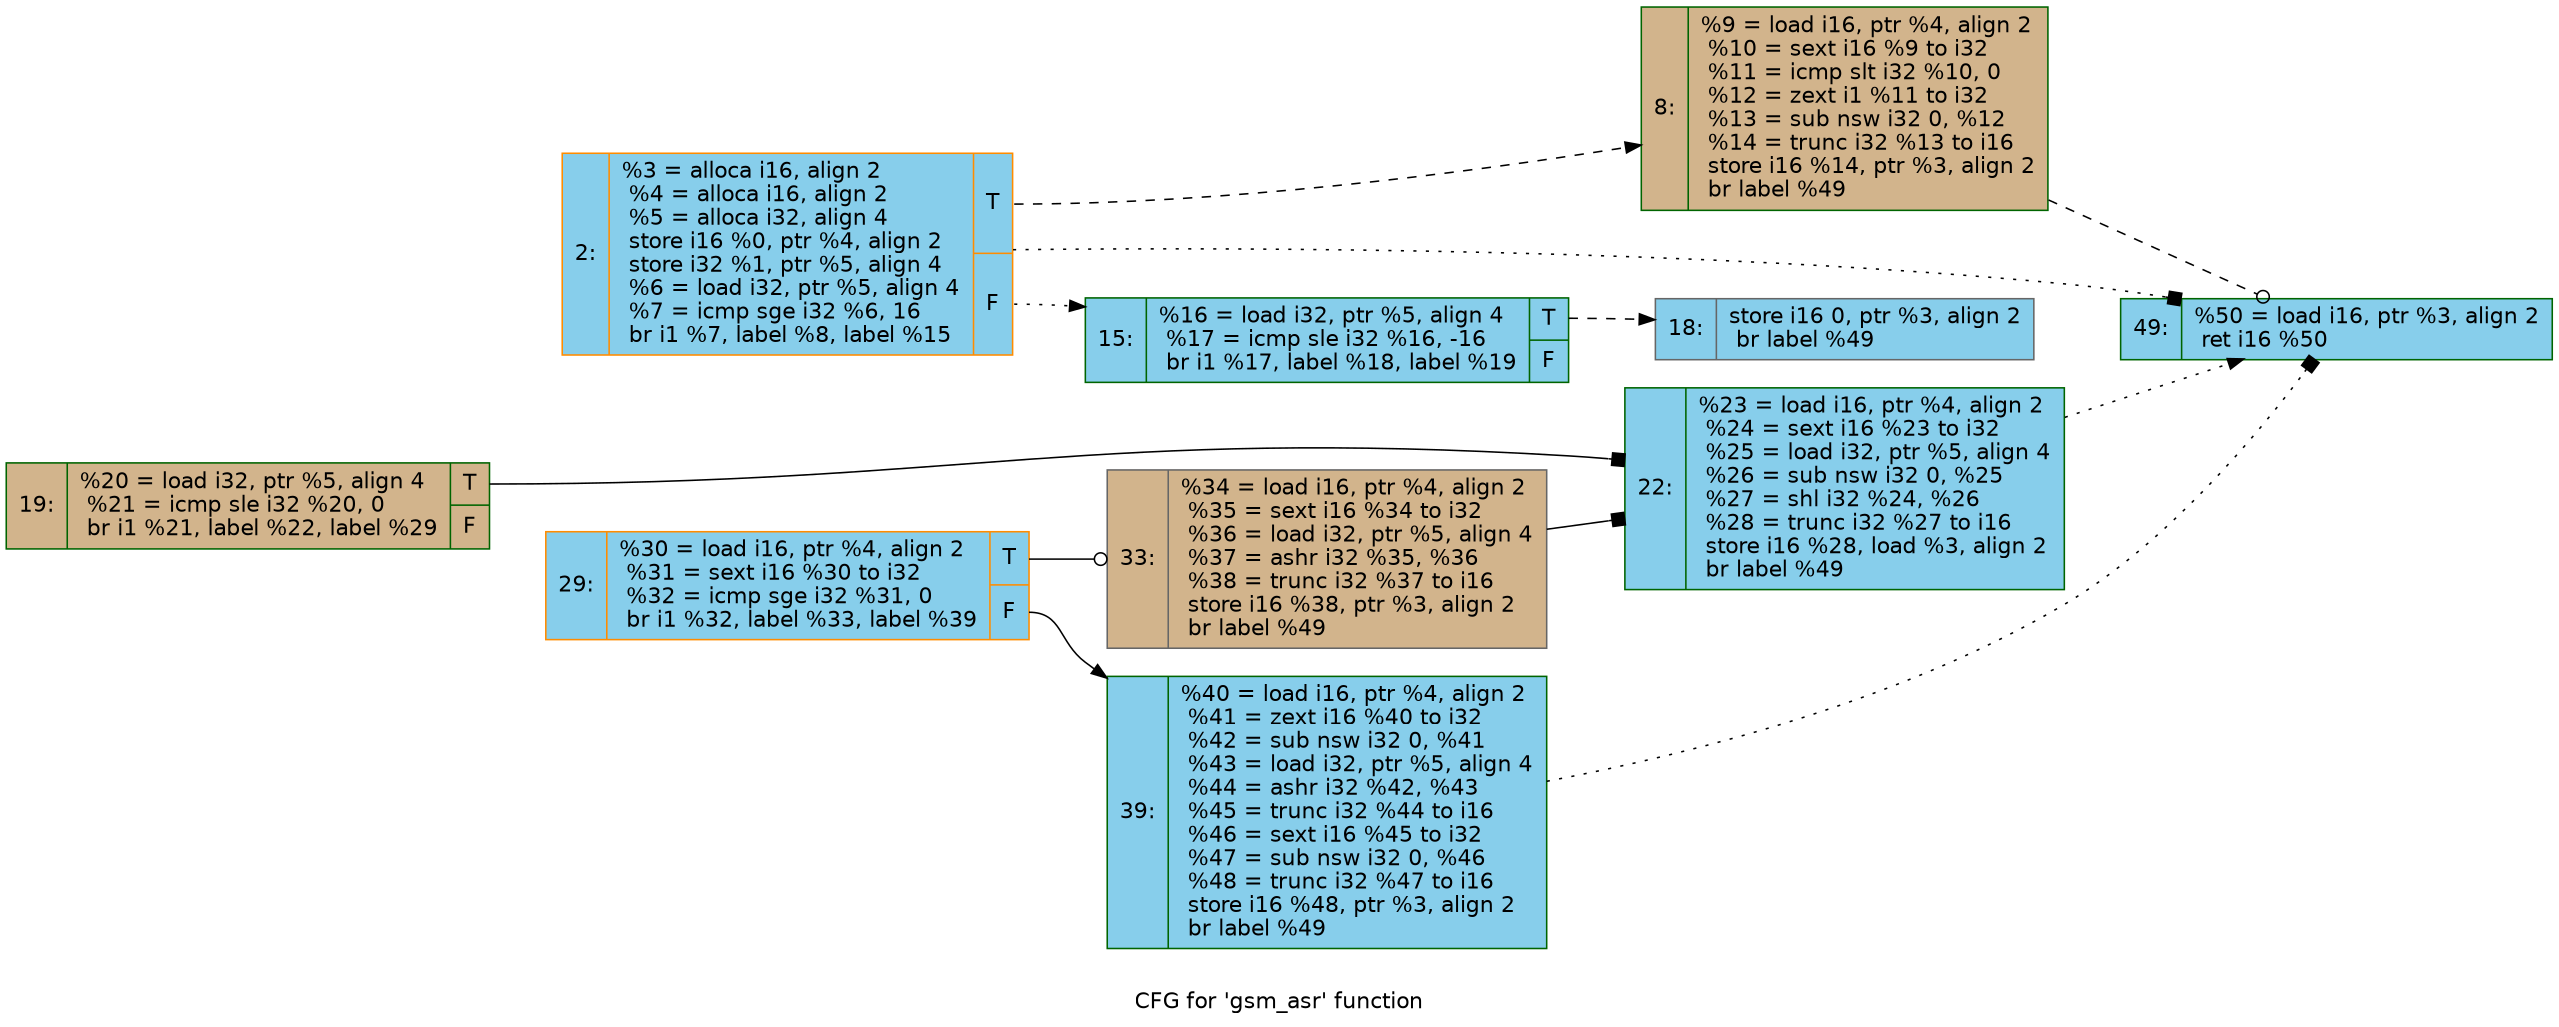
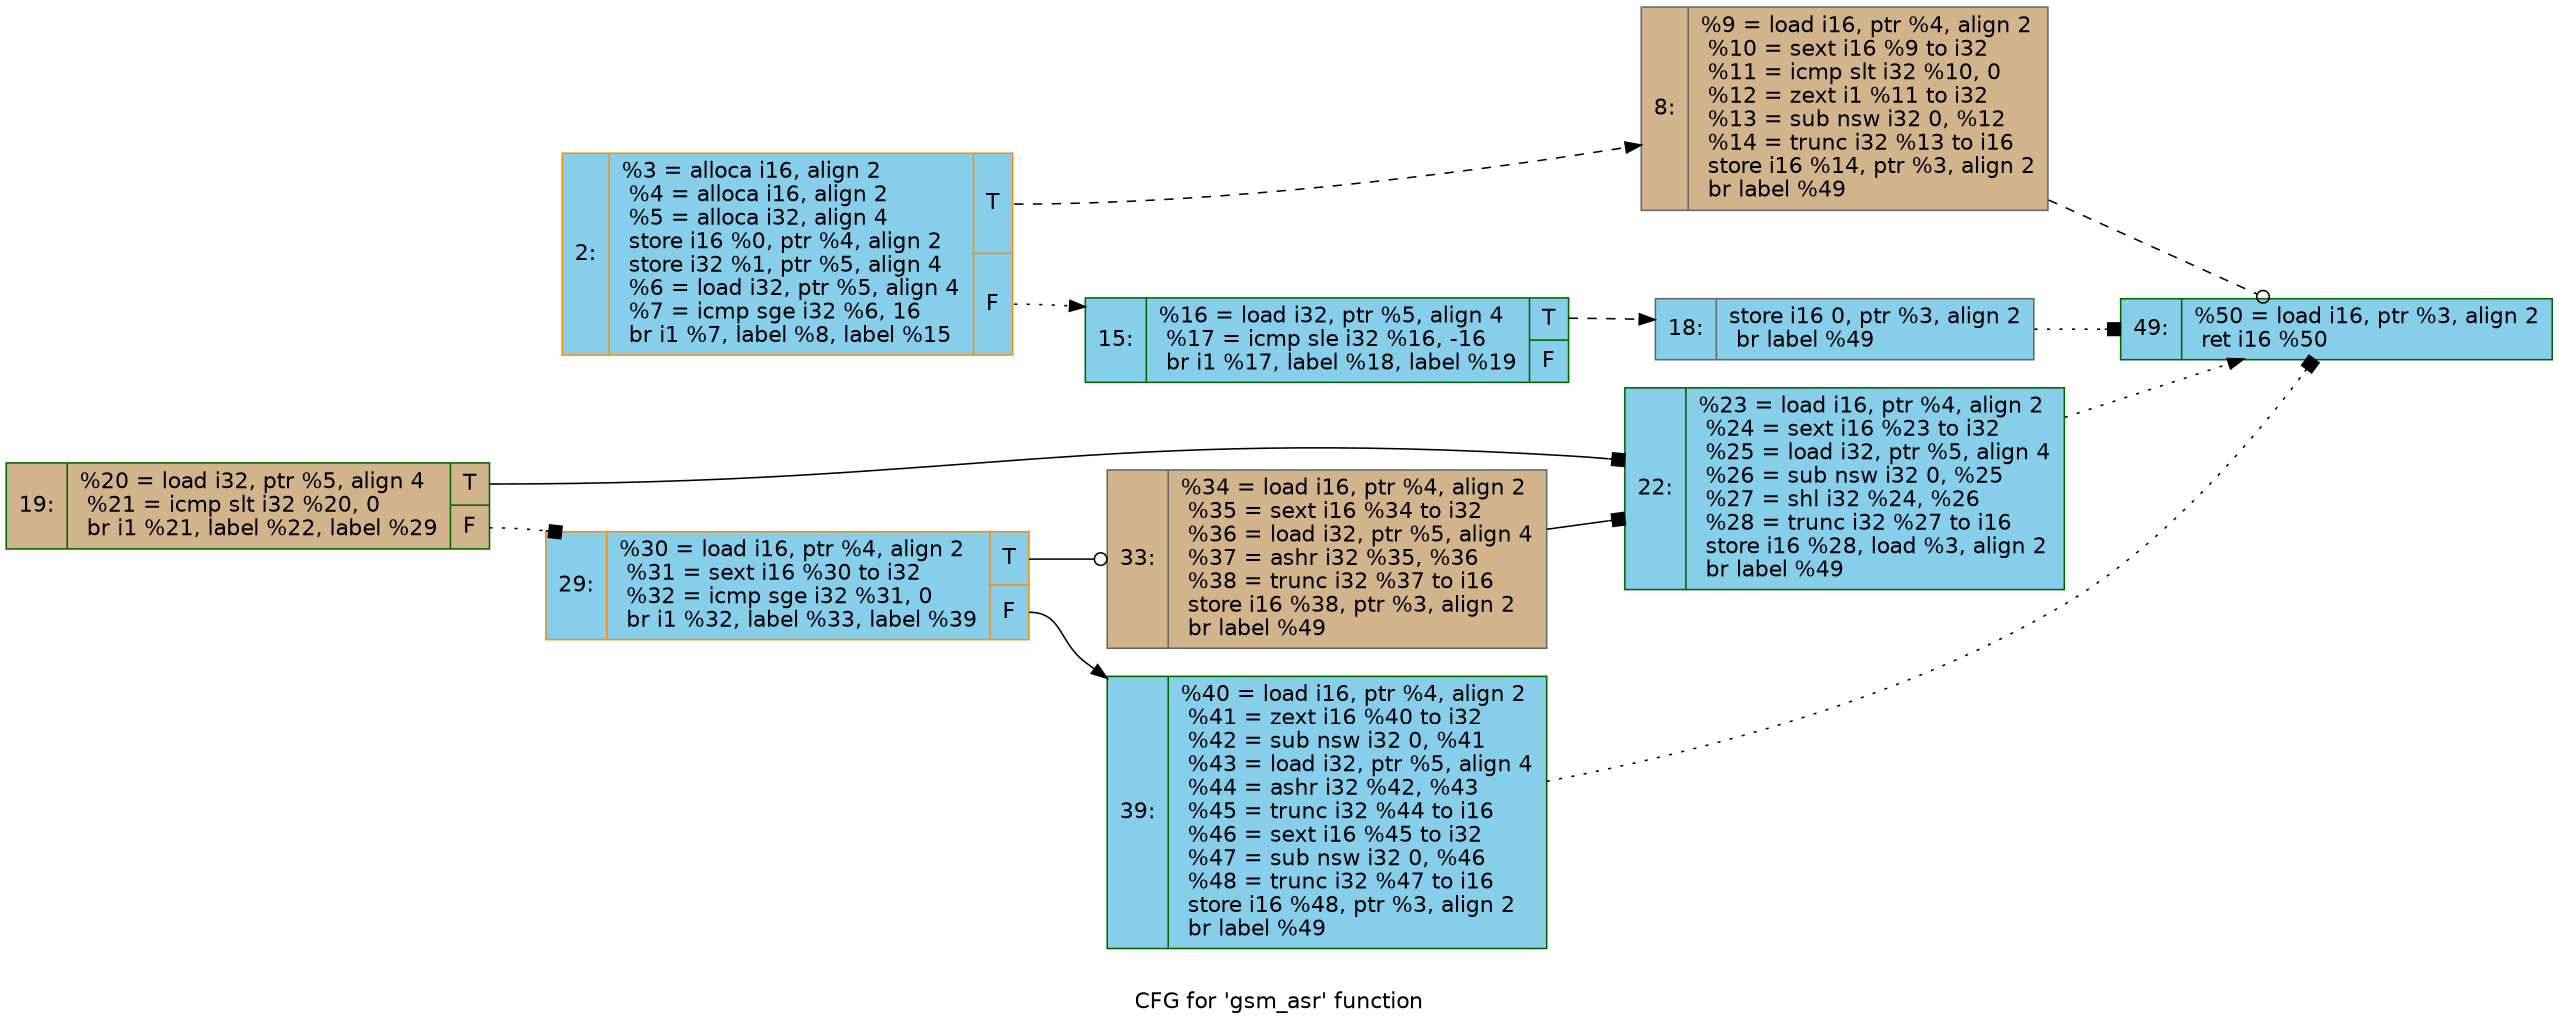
node "8:": color darkgreen -> gray40
edge "2:" -> "49:": now "18:" -> "49:"
node "19:": text "%21 = icmp sle i32 %20, 0" -> "%21 = icmp slt i32 %20, 0"
edge "19:" -> "29:": added
